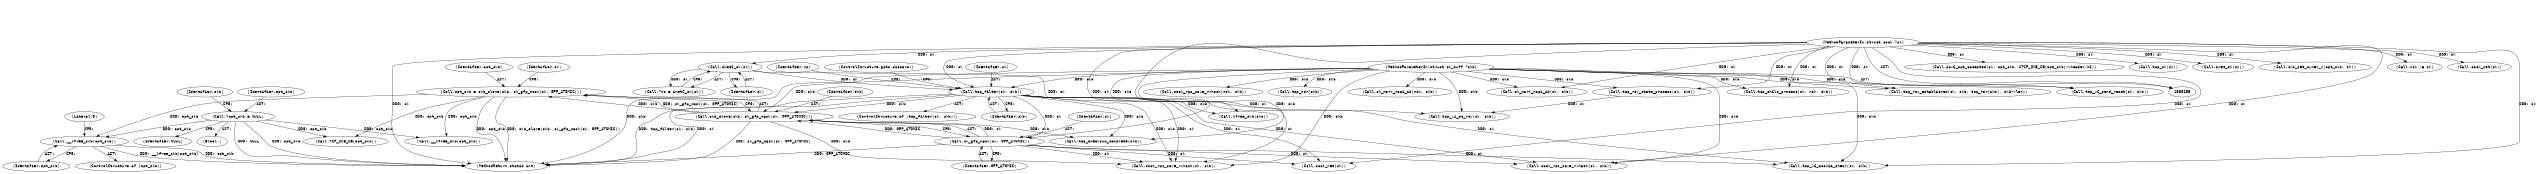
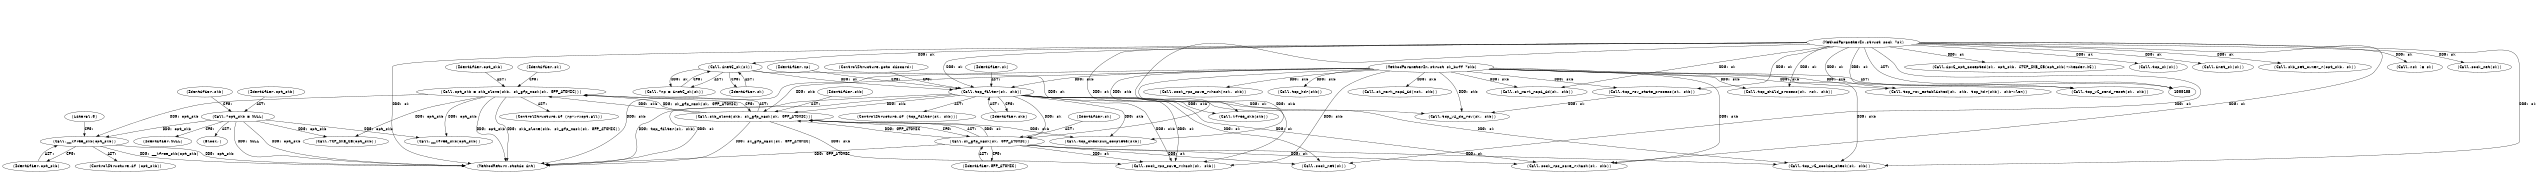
node "(ControlStructure,if (np->rxopt.all))": added
